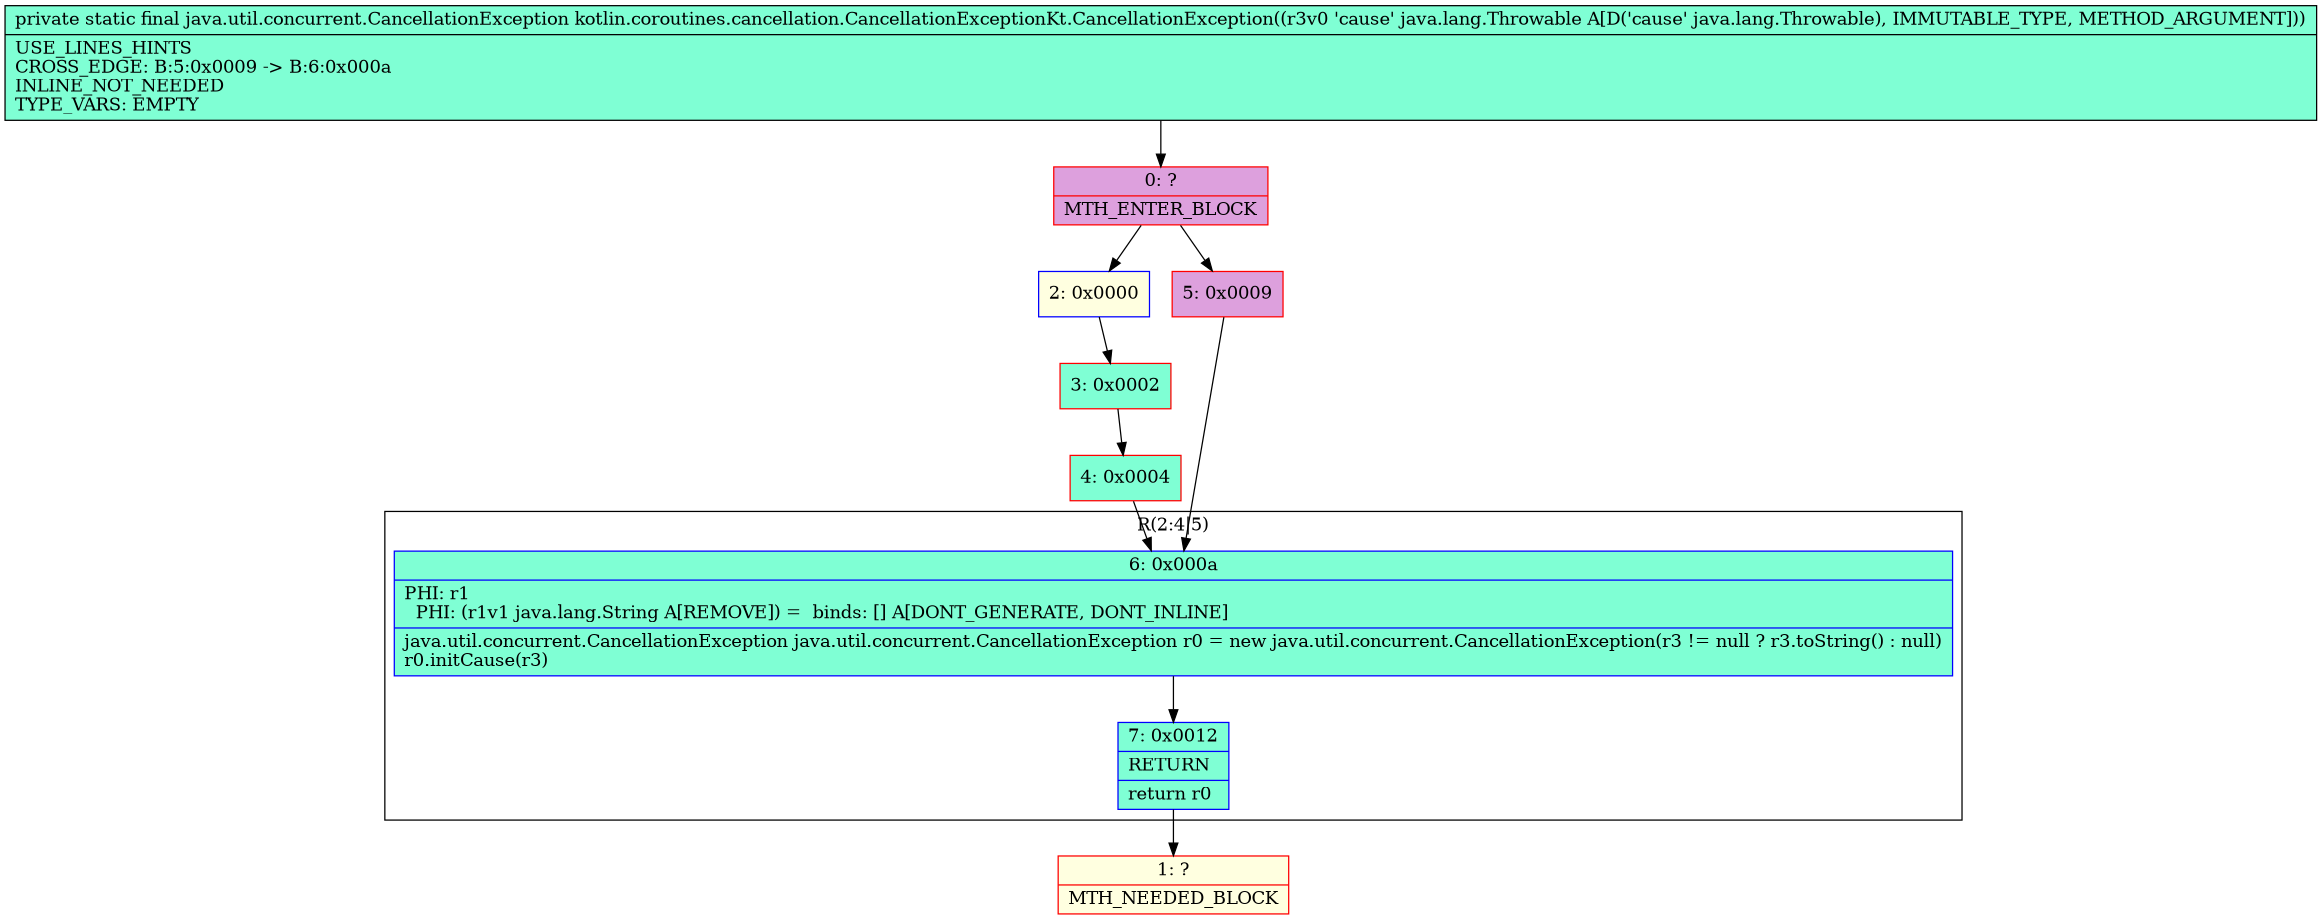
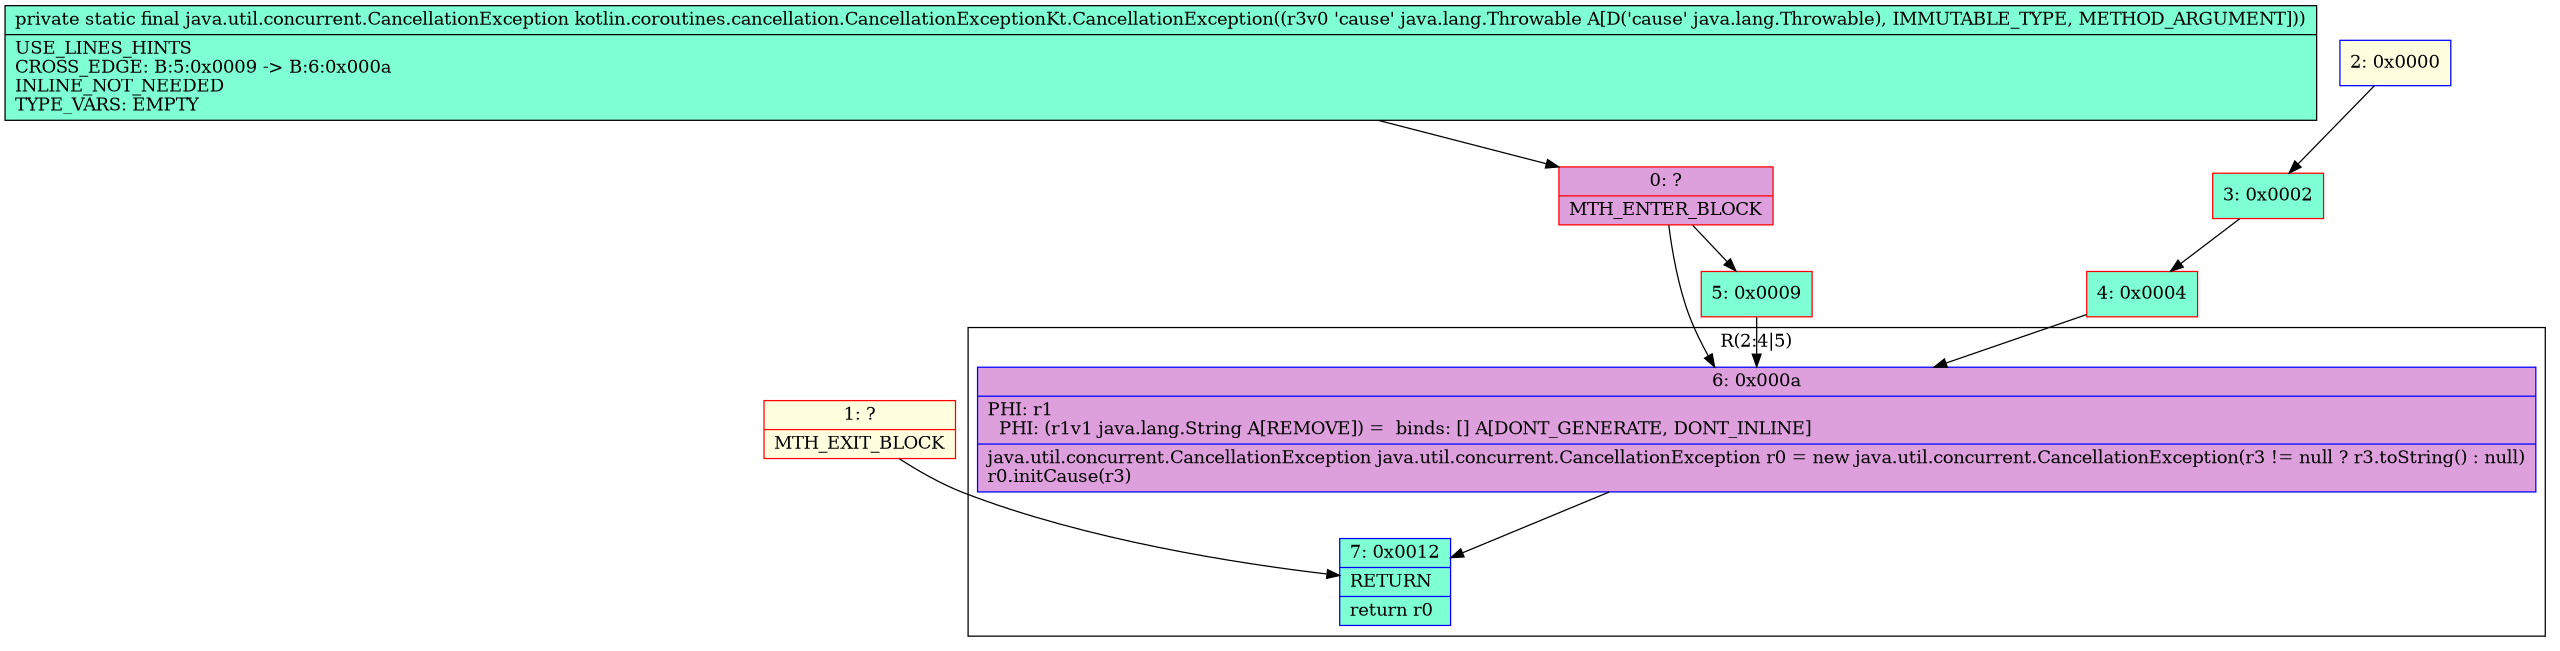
edge "0: ?" -> "2: 0x0000": now "0: ?" -> "6: 0x000a"
node "5: 0x0009": fillcolor plum -> aquamarine
node "6: 0x000a": fillcolor aquamarine -> plum
edge "7: 0x0012" -> "1: ?": reversed
node "1: ?": text "MTH_NEEDED_BLOCK" -> "MTH_EXIT_BLOCK"
